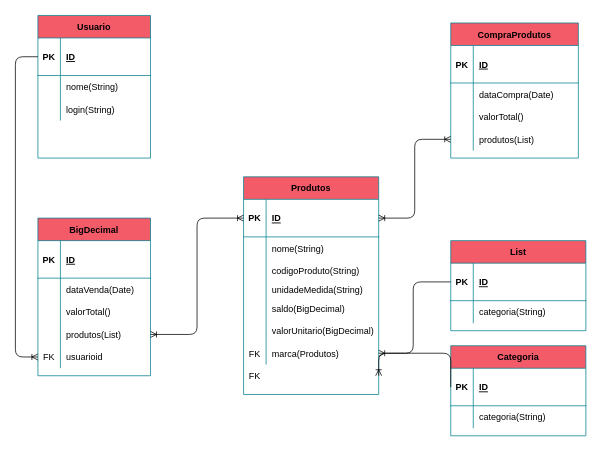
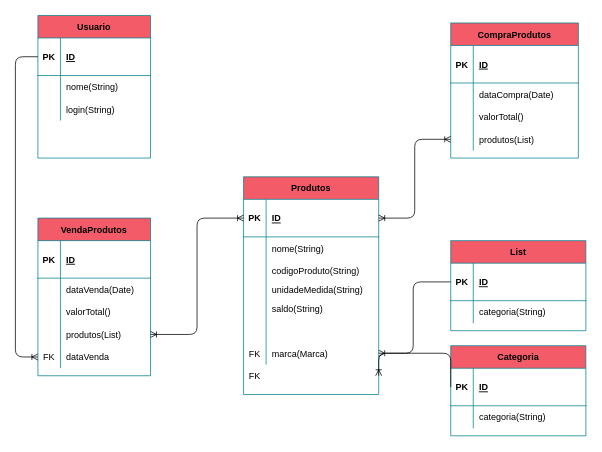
node "BigDecimal": label "BigDecimal" -> "VendaProdutos"
node "saldo(BigDecimal)": label "saldo(BigDecimal)" -> "saldo(String)"
node "valorUnitario(BigDecimal)": removed
node "marca(Produtos)": label "marca(Produtos)" -> "marca(Marca)"
node "usuarioid": label "usuarioid" -> "dataVenda"
